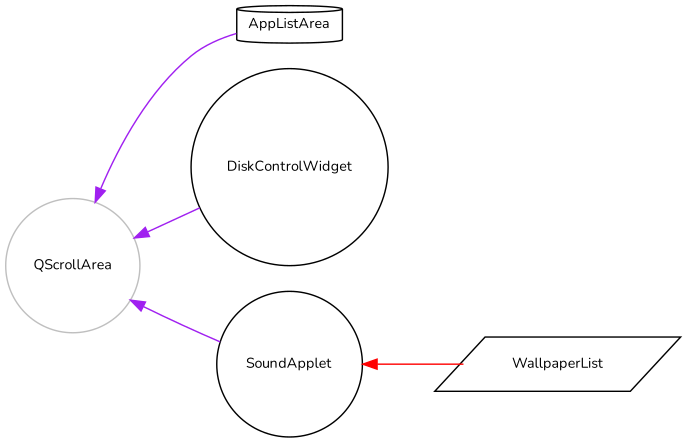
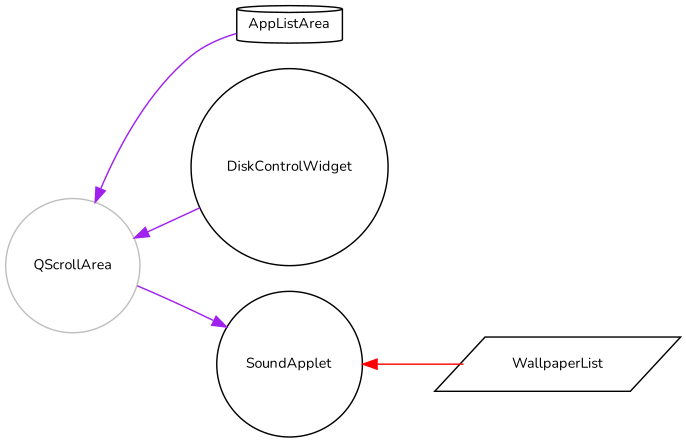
edge "SoundApplet" -> "QScrollArea": reversed
